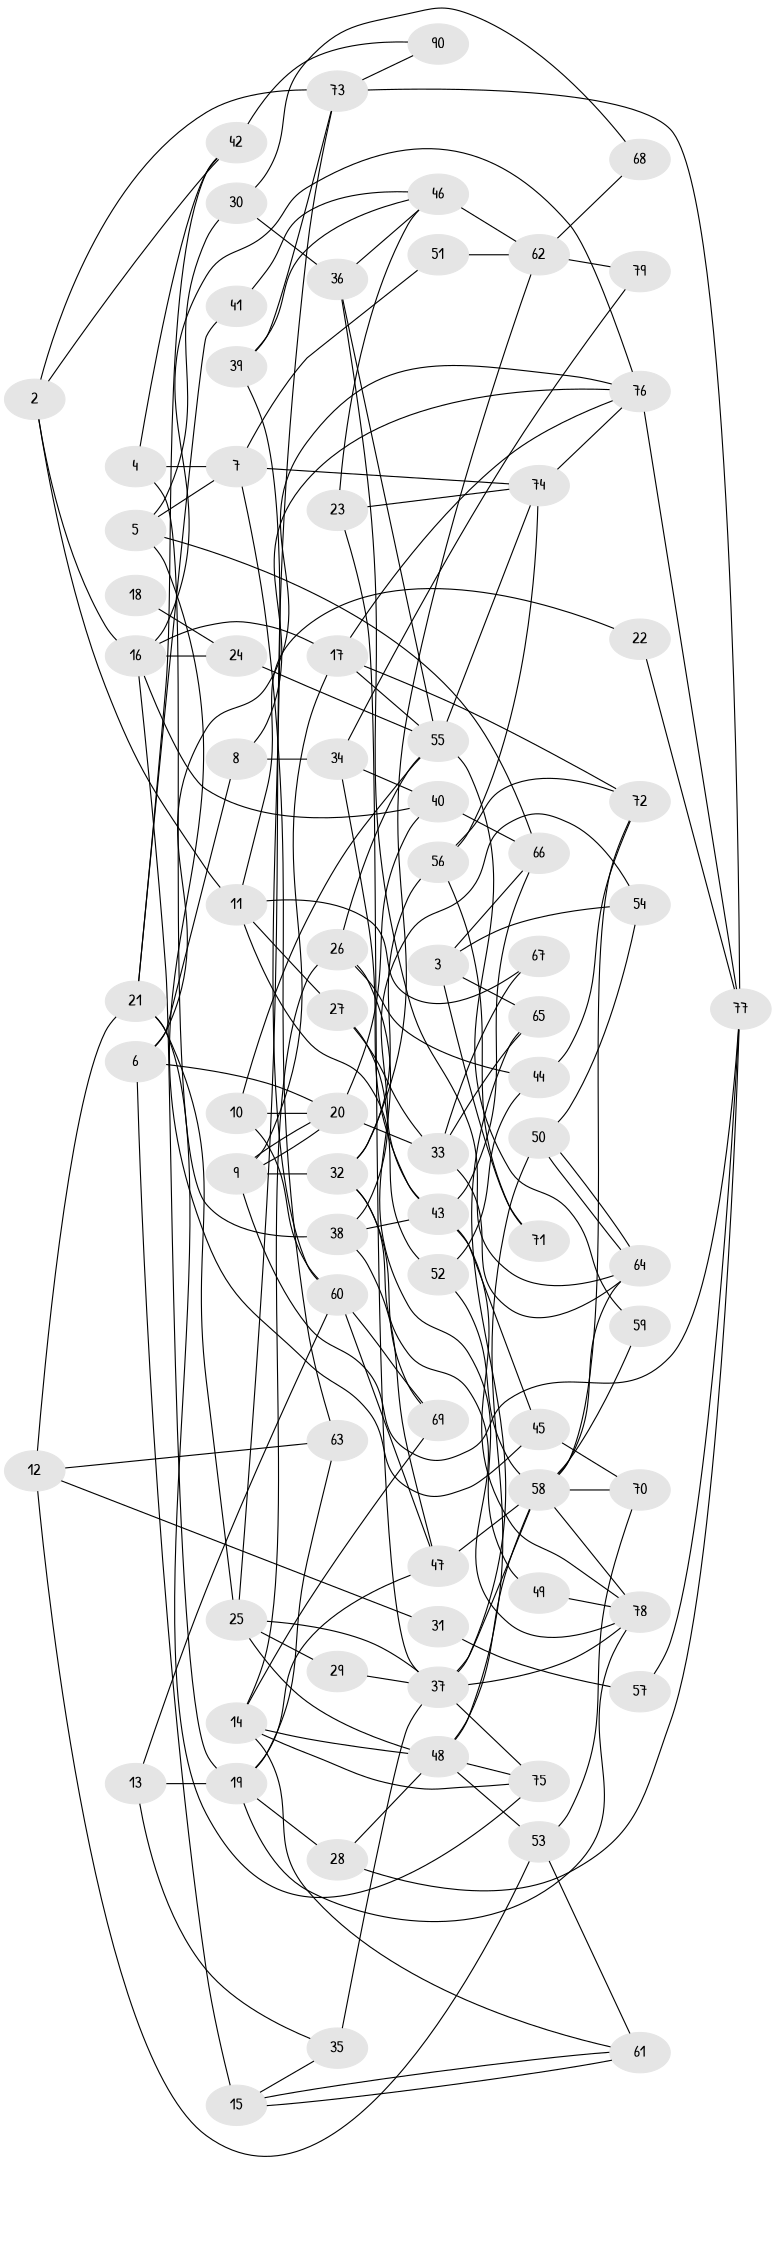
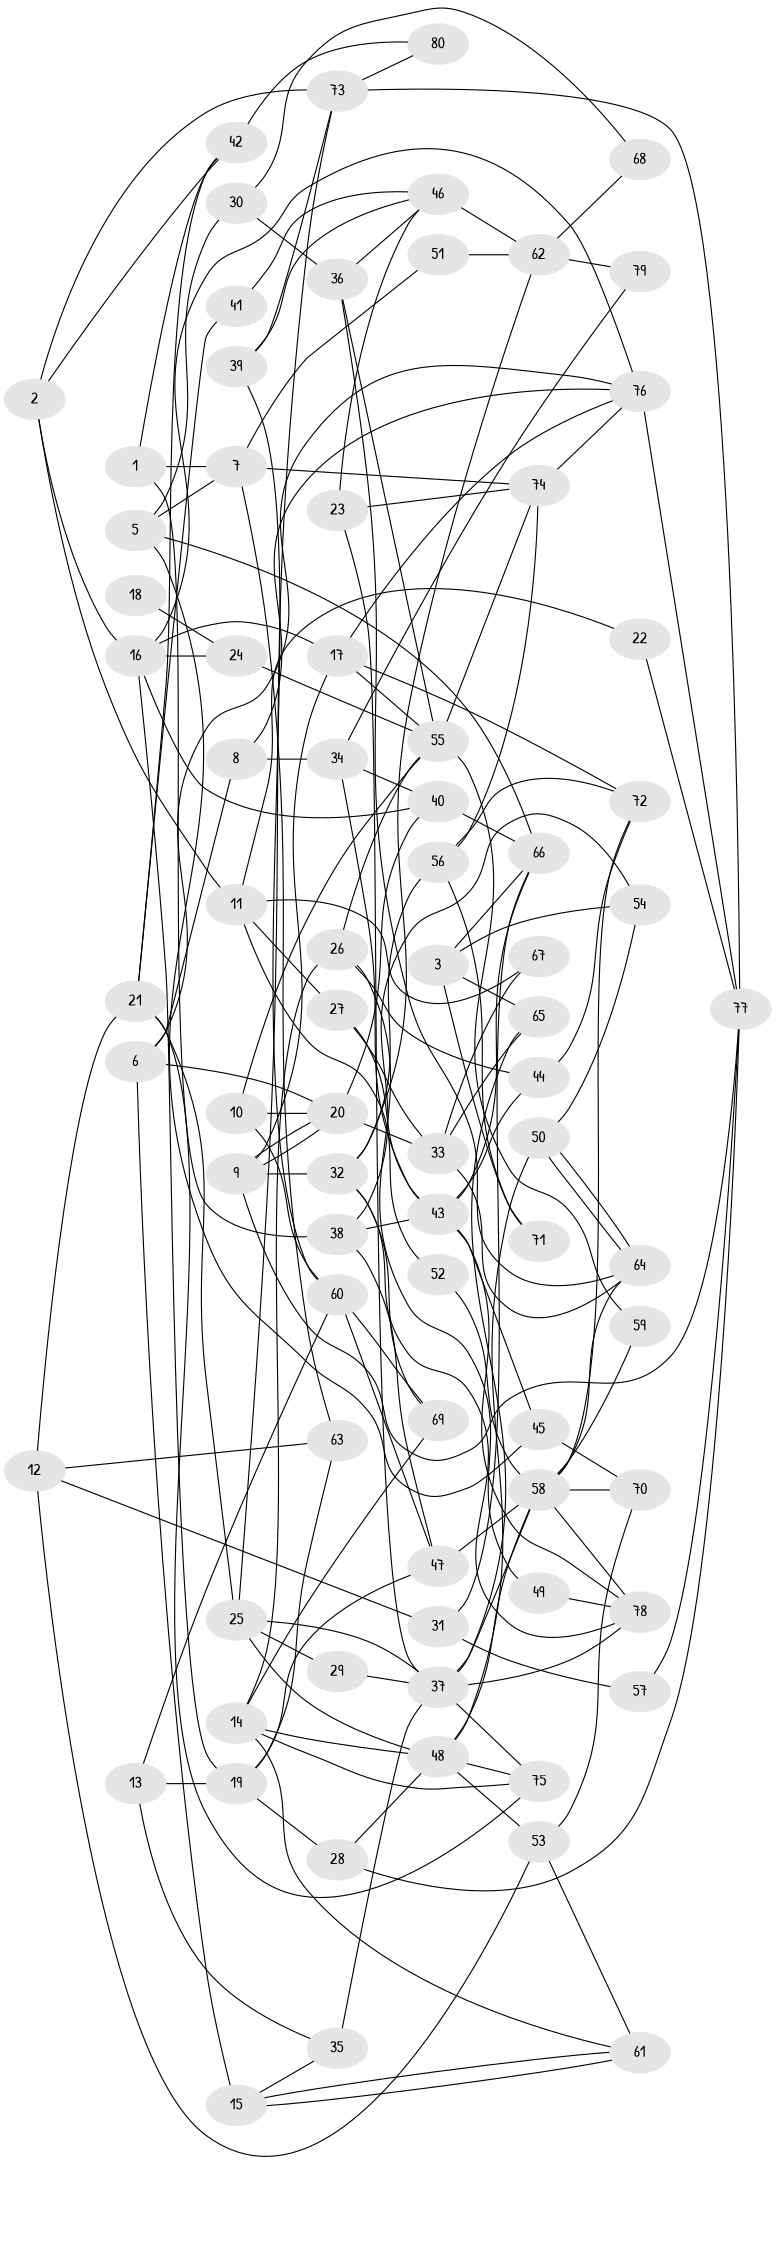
node "90": label "90" -> "80"
node "4": label "4" -> "1"
edge "44" -- "52": now "44" -- "43"
edge "66" -- "31": added
edge "78" -- "19": removed
